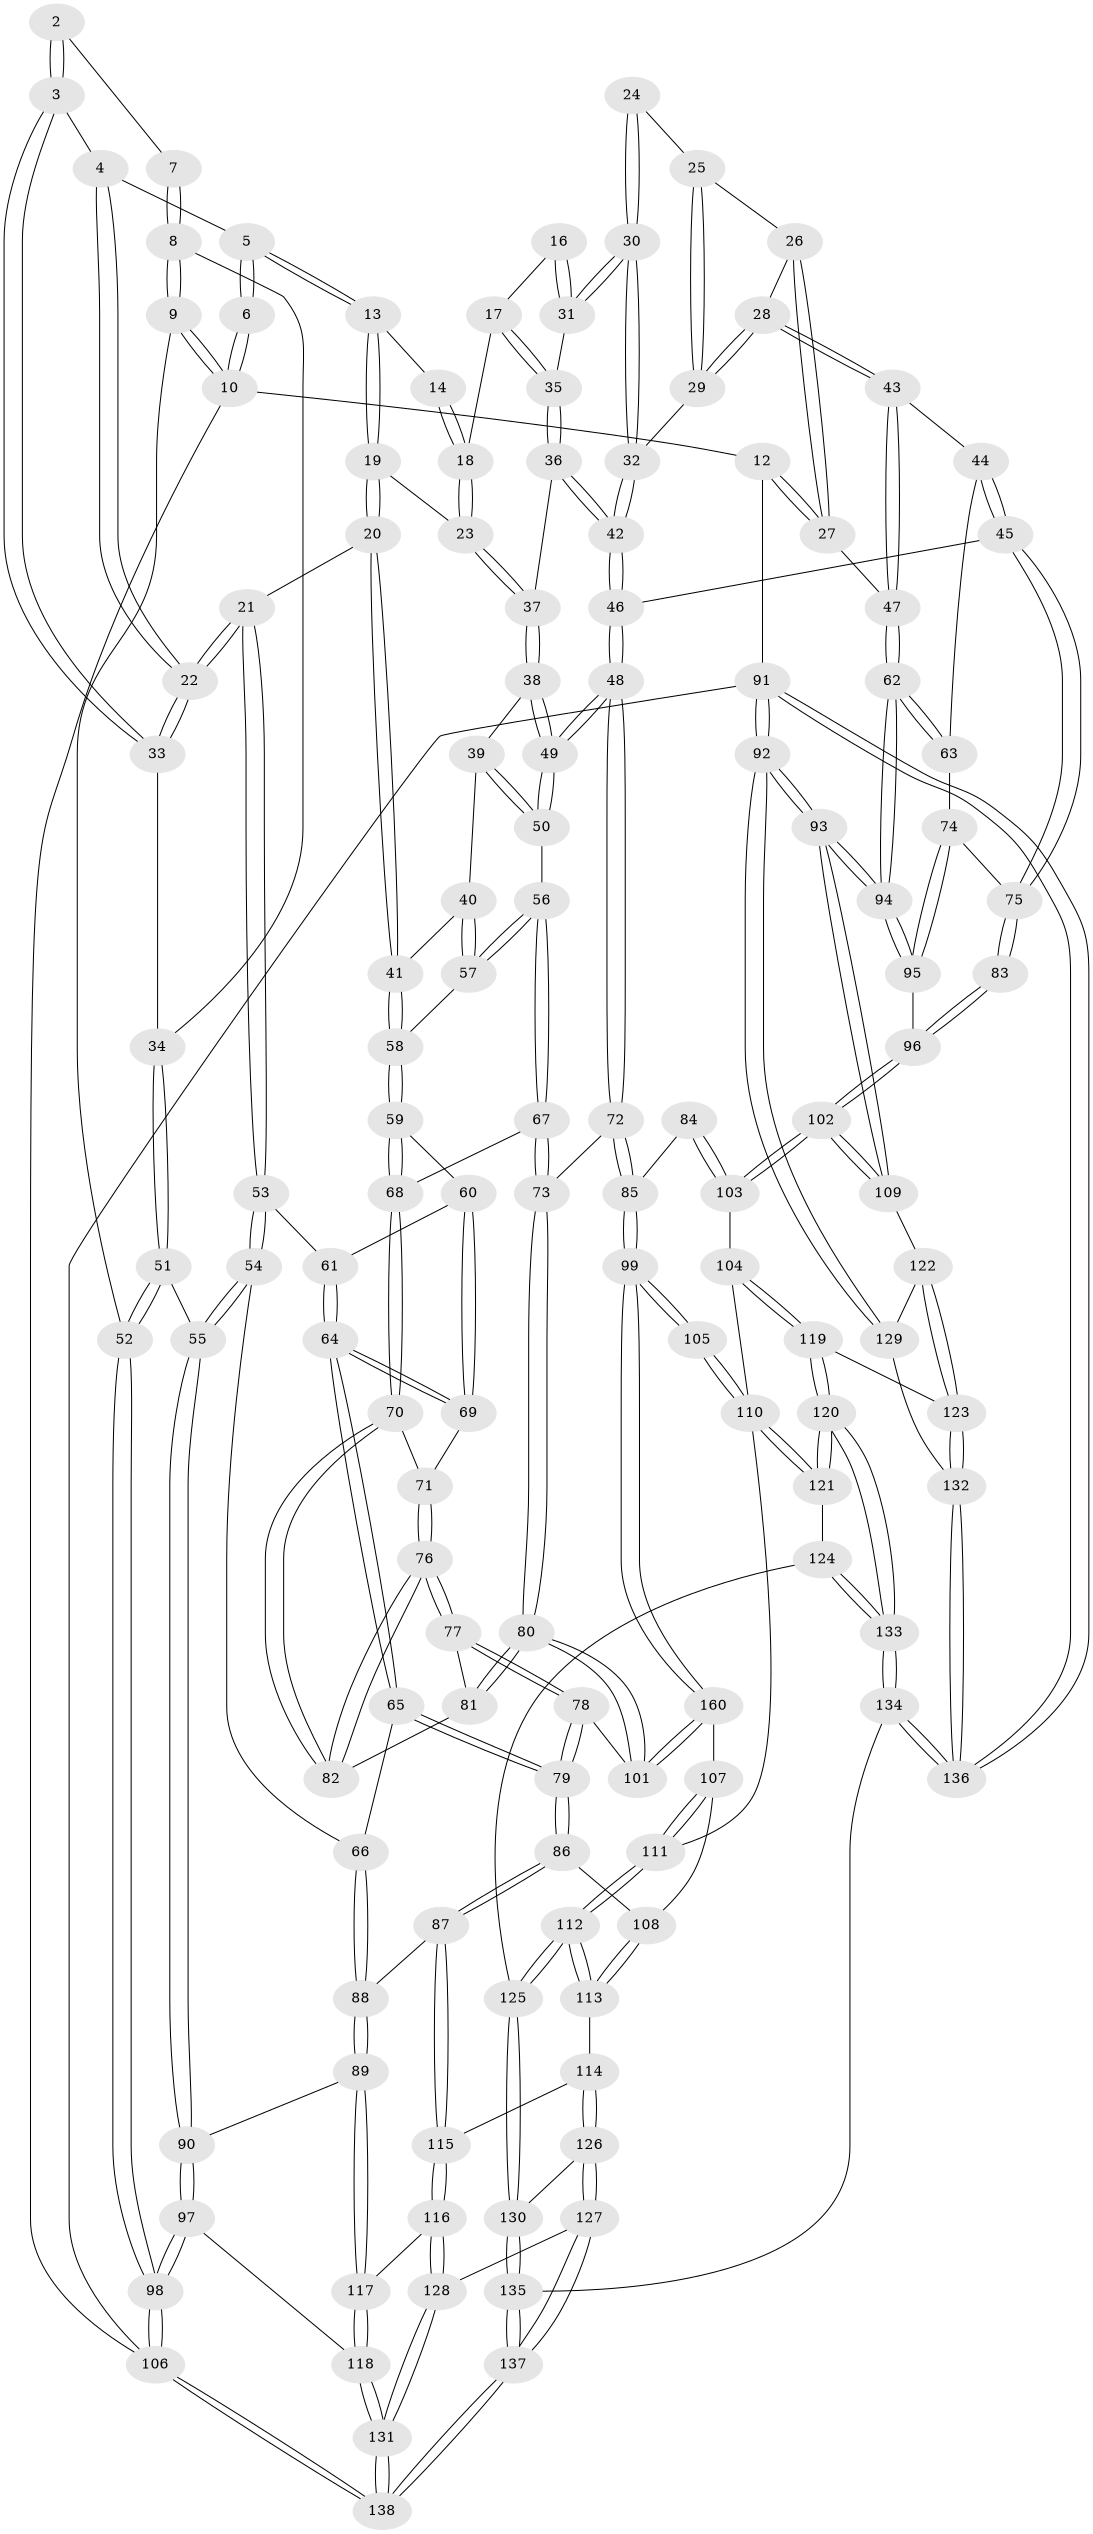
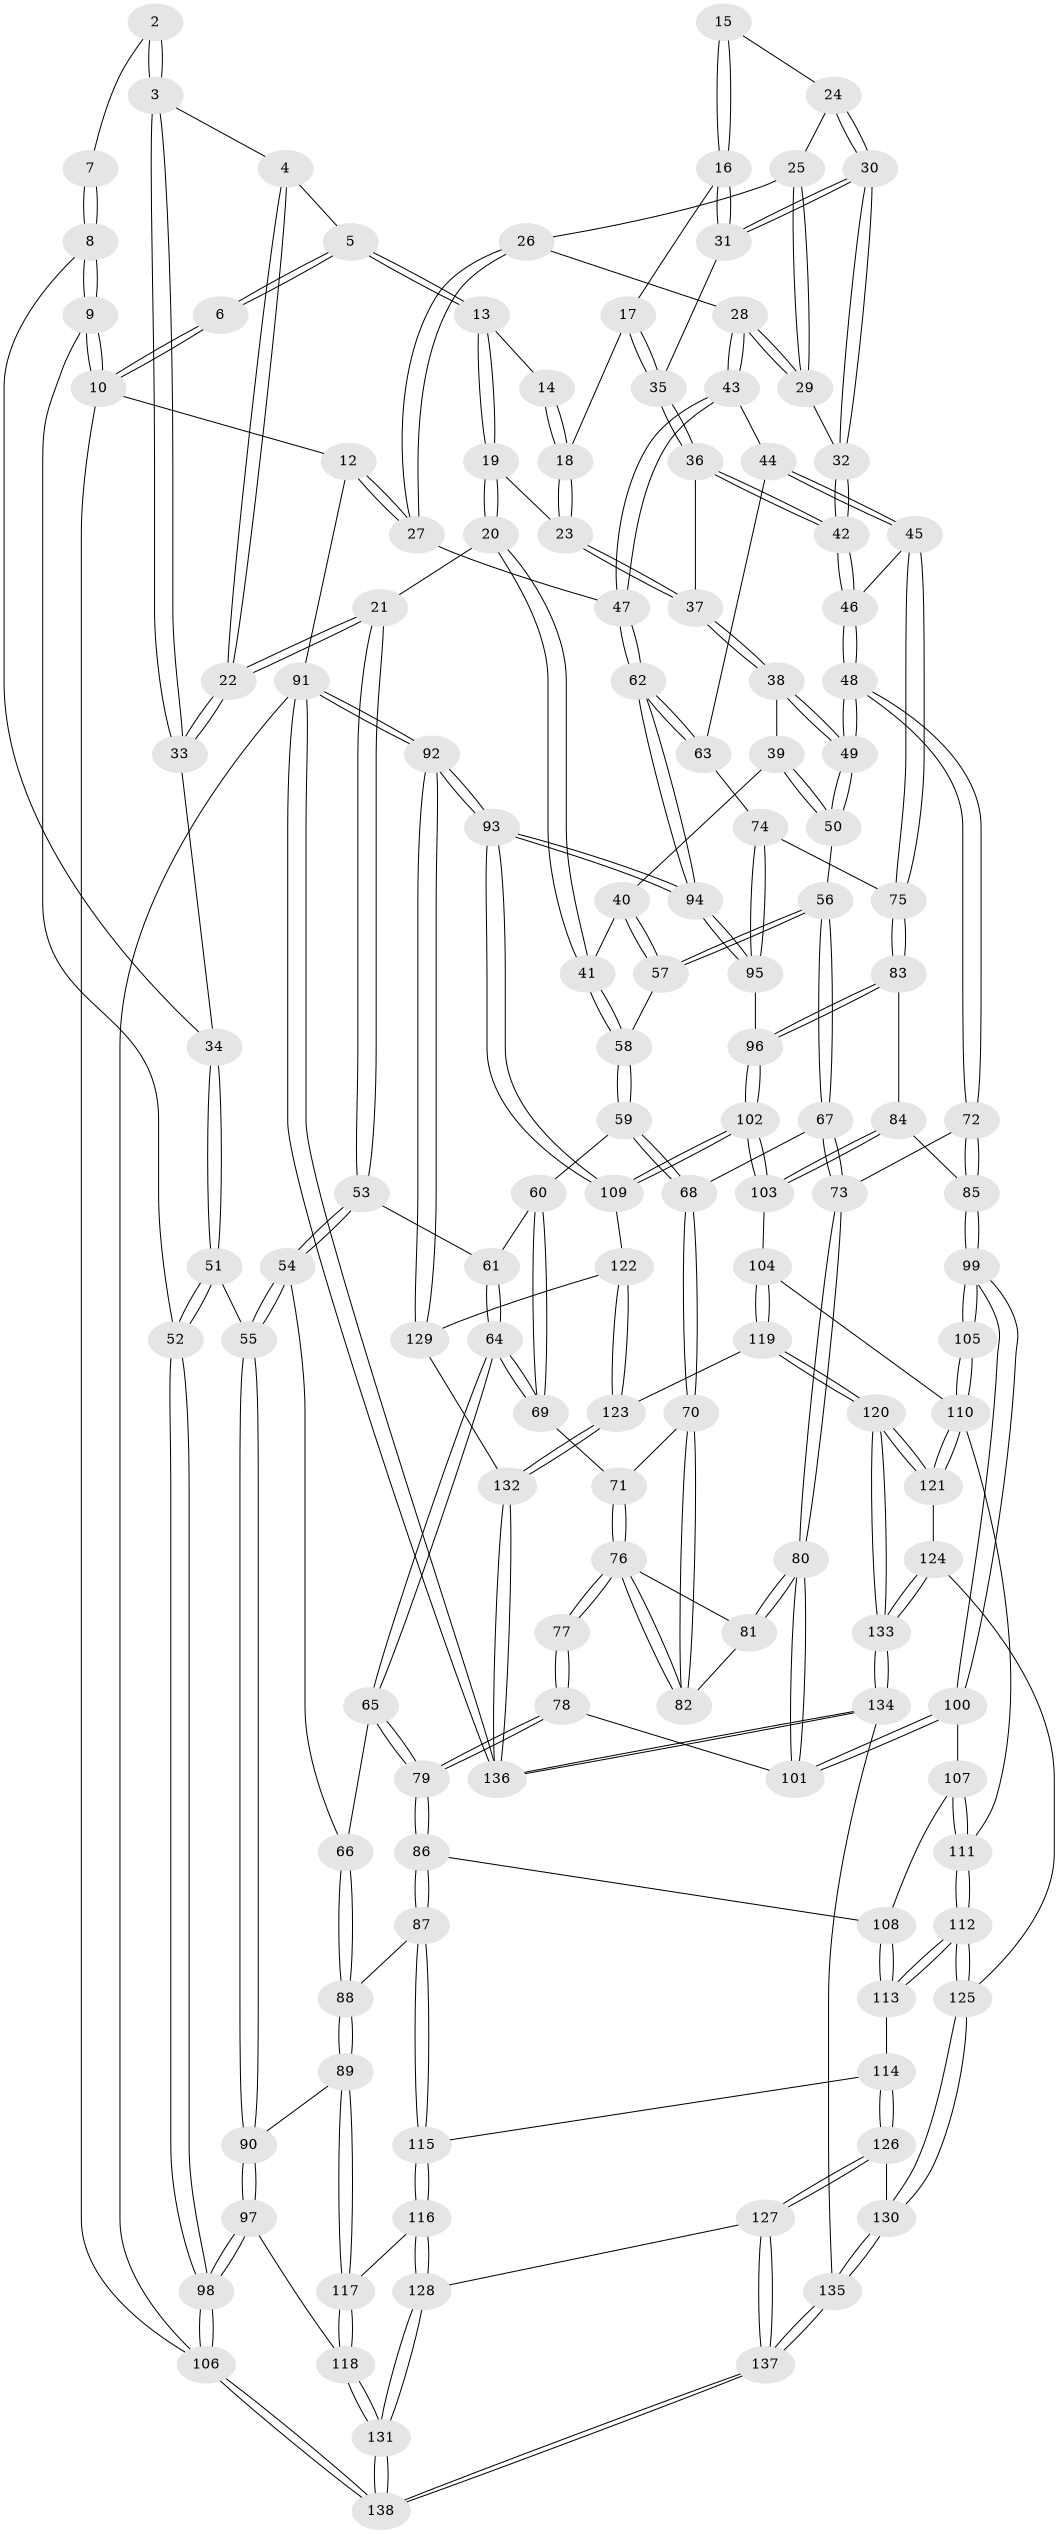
node "15": added
edge "83" -- "84": added
edge "77" -- "81": now "76" -- "81"
node "160": label "160" -> "100"
